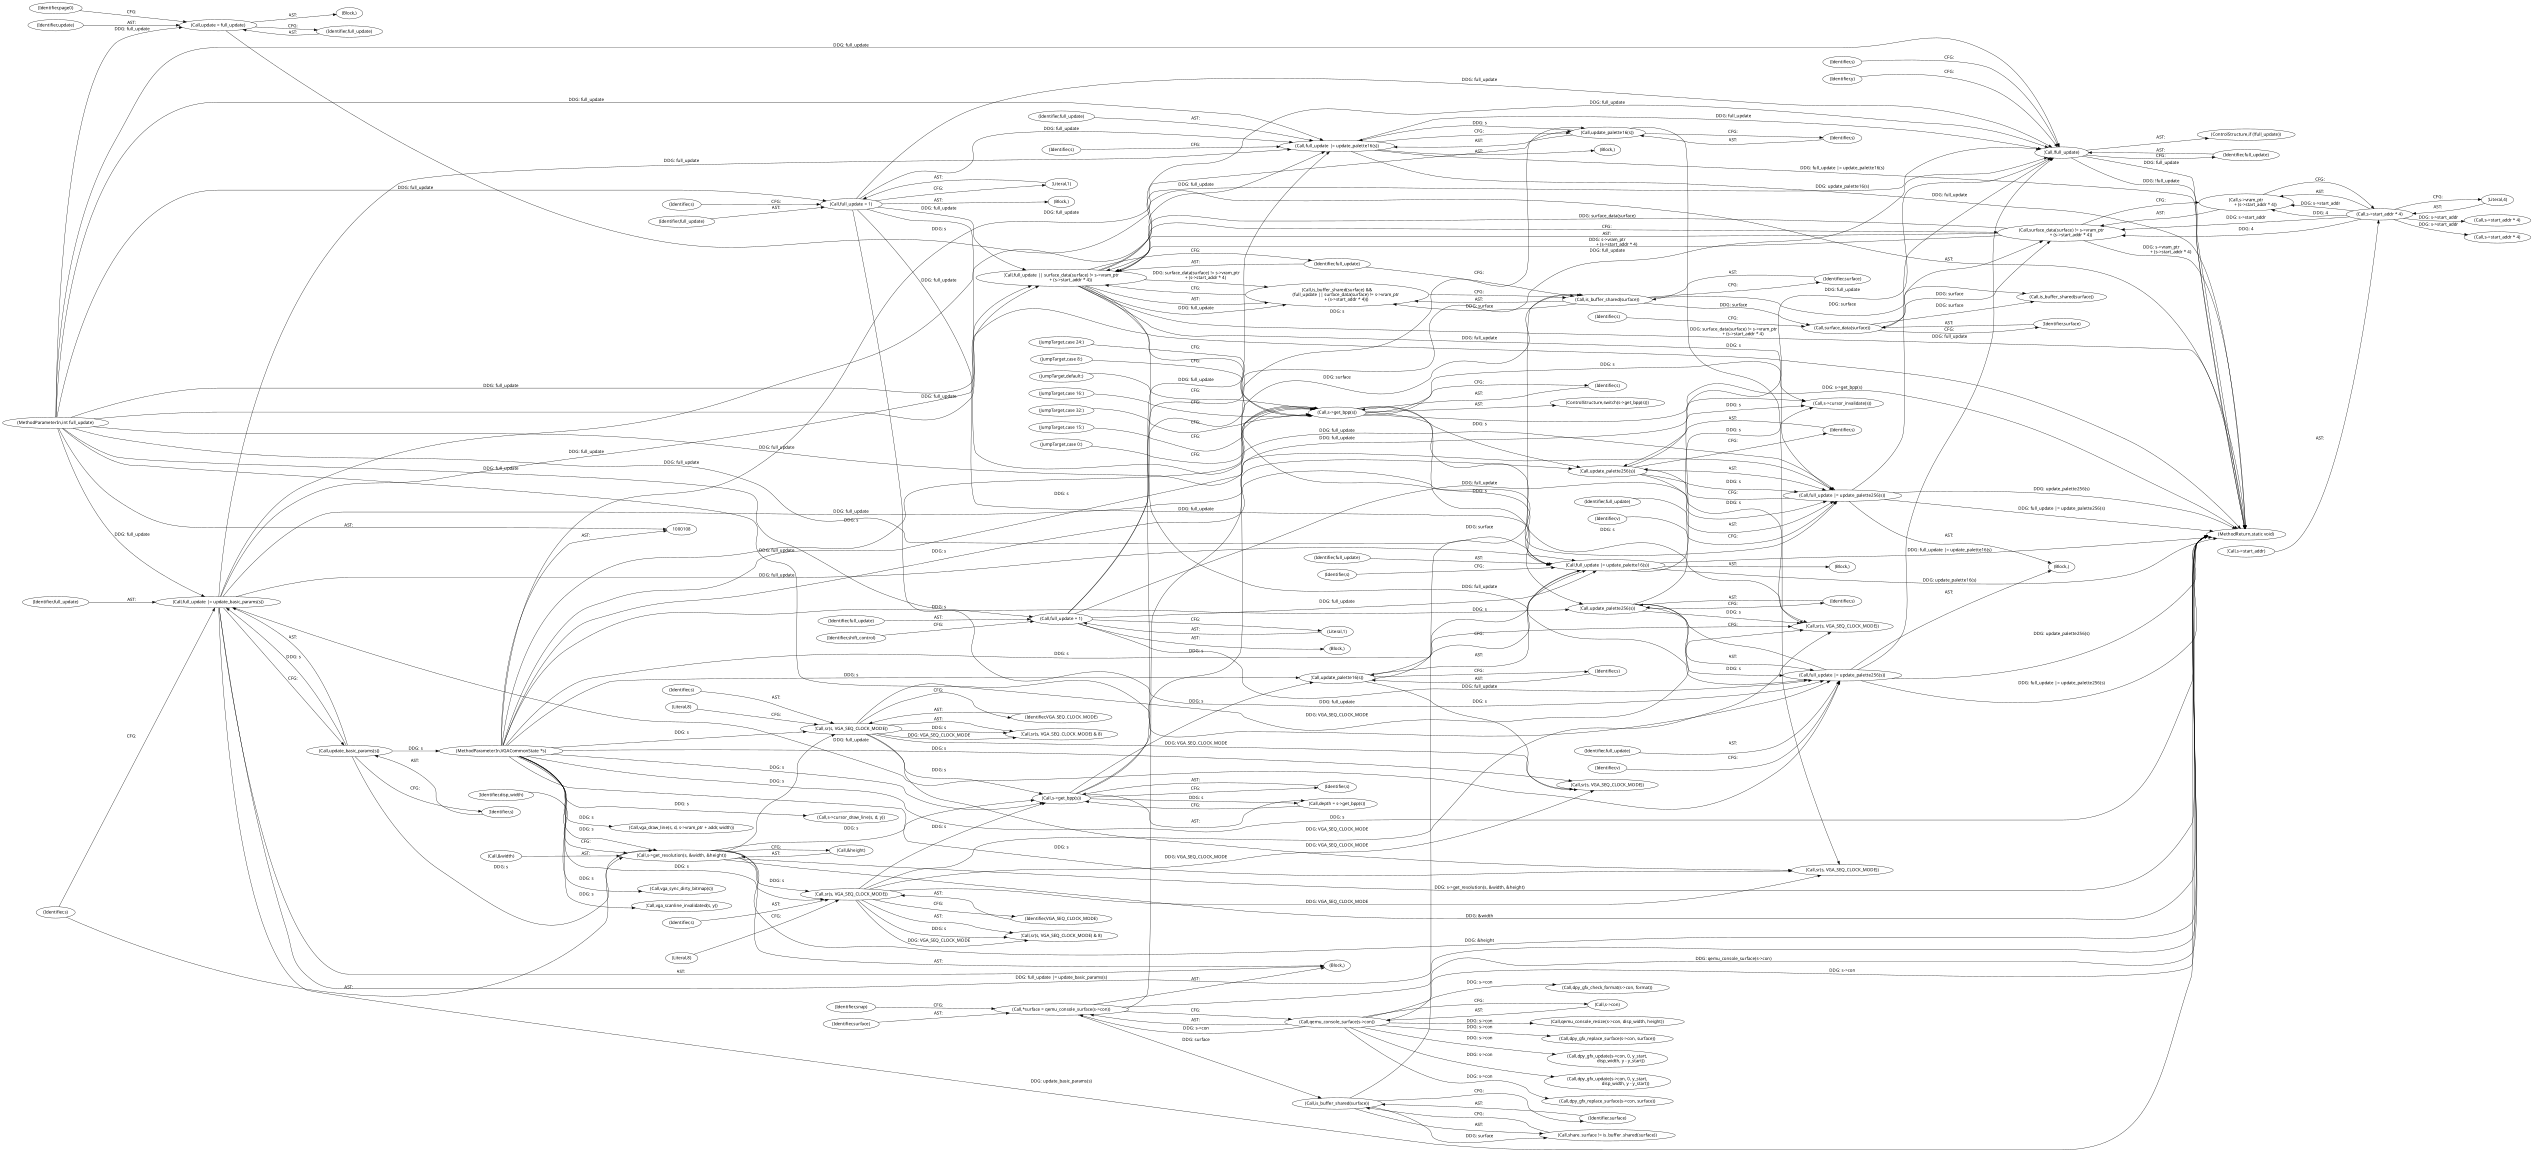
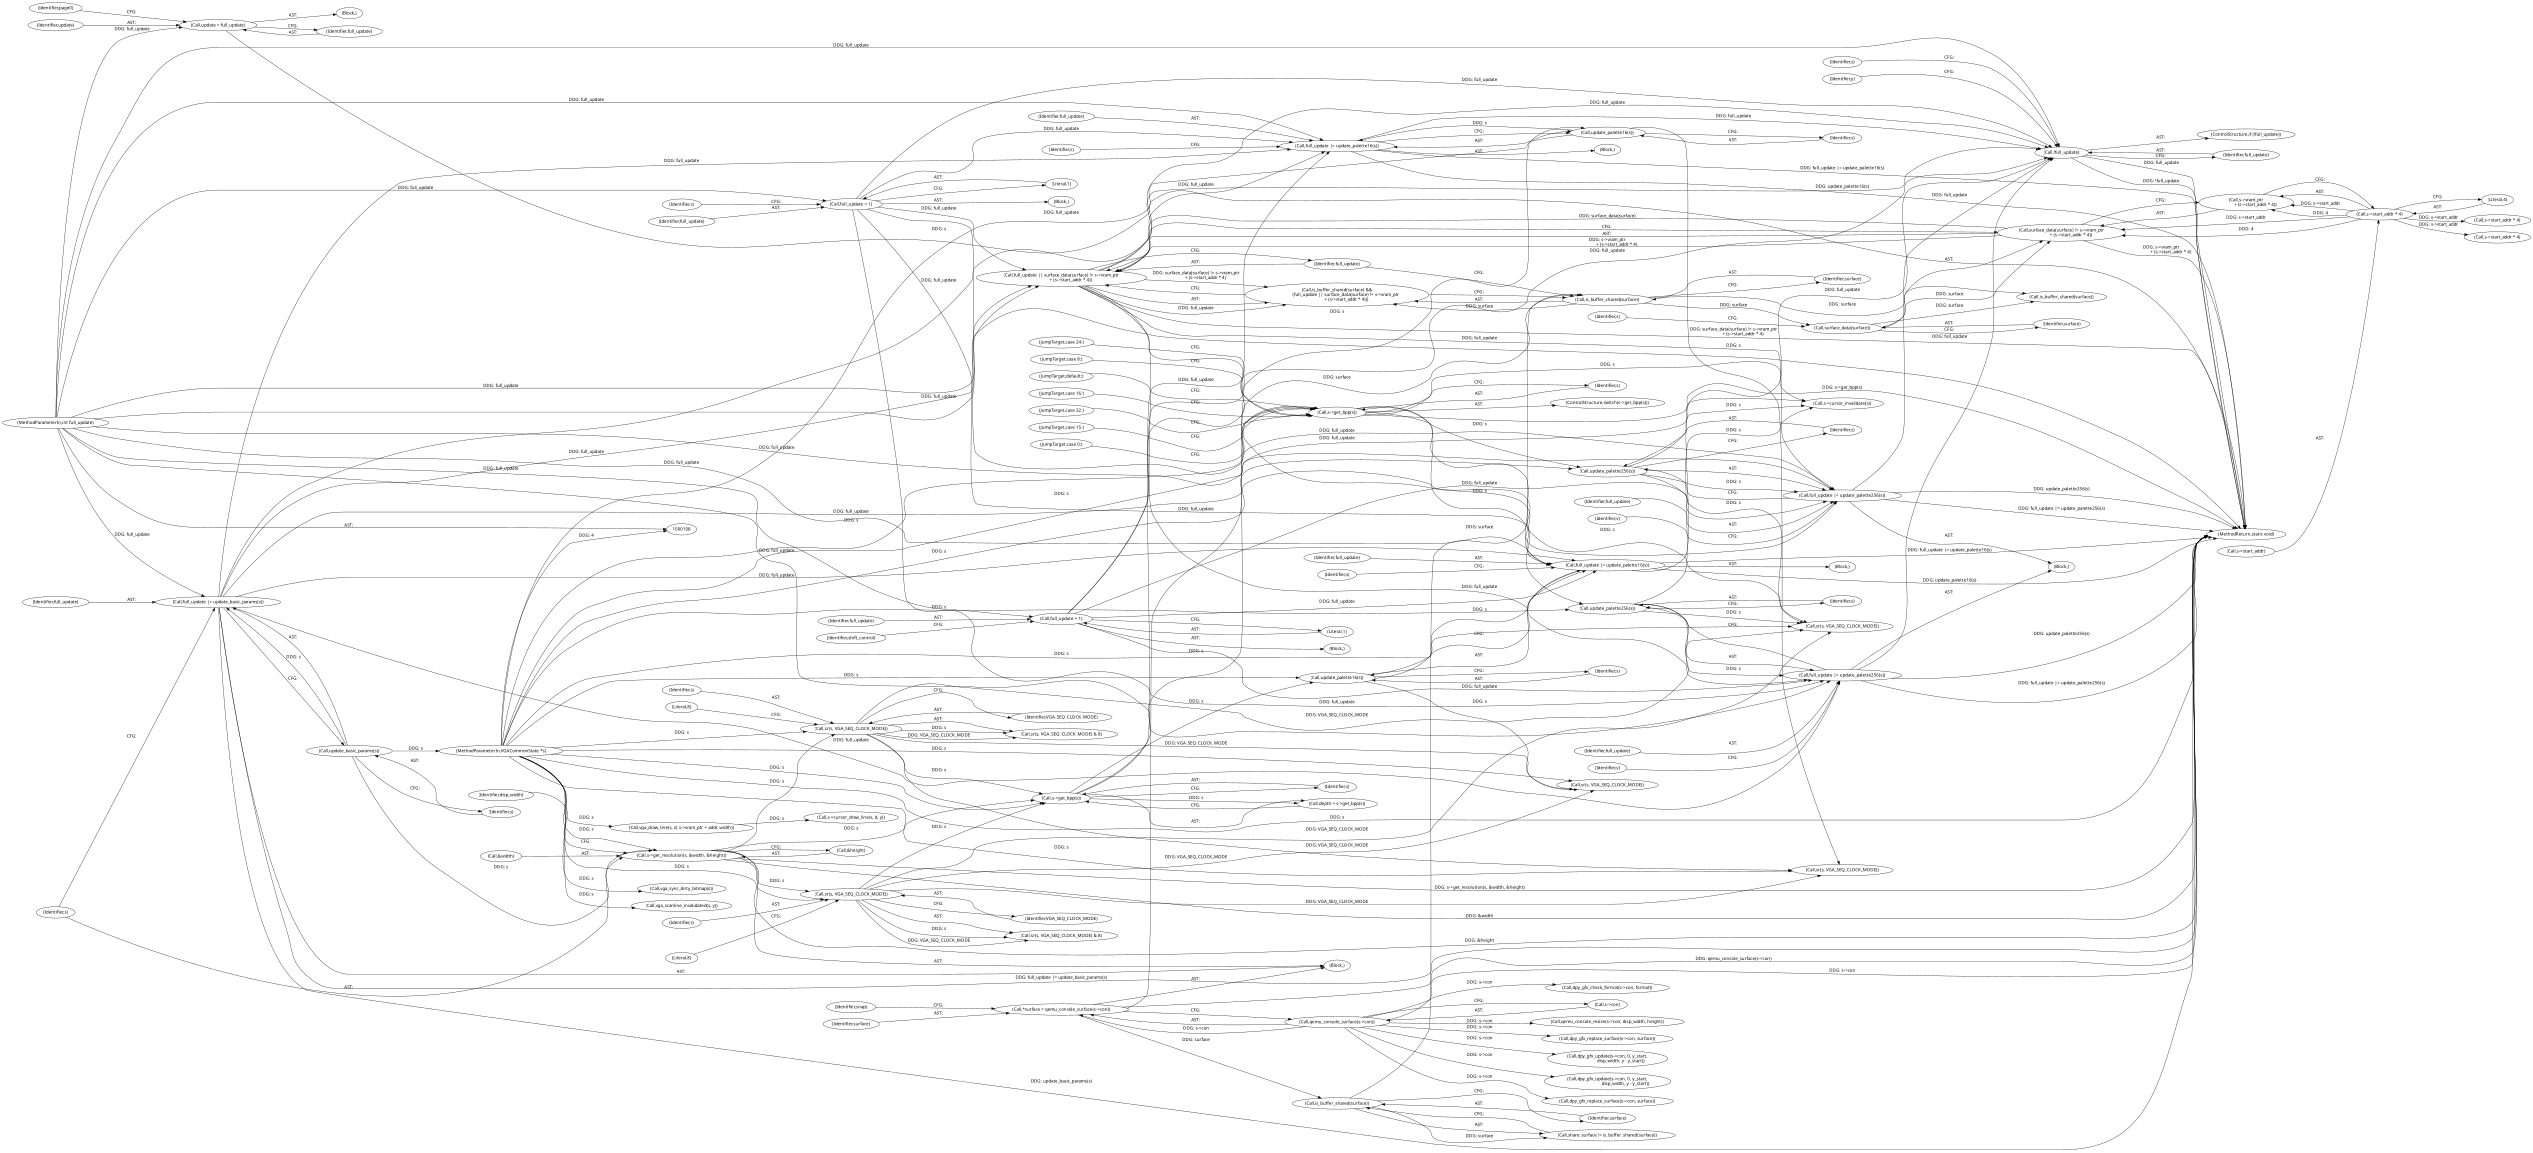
edge "(MethodParameterIn,VGACommonState *s)" -> "1000108": label "AST: " -> "DDG: 4"
edge "(MethodParameterIn,VGACommonState *s)" -> "(Call,s->cursor_draw_line(s, d, y))": now "(Call,vga_draw_line(s, d, s->vram_ptr + addr, width))" -> "(Call,s->cursor_draw_line(s, d, y))"
